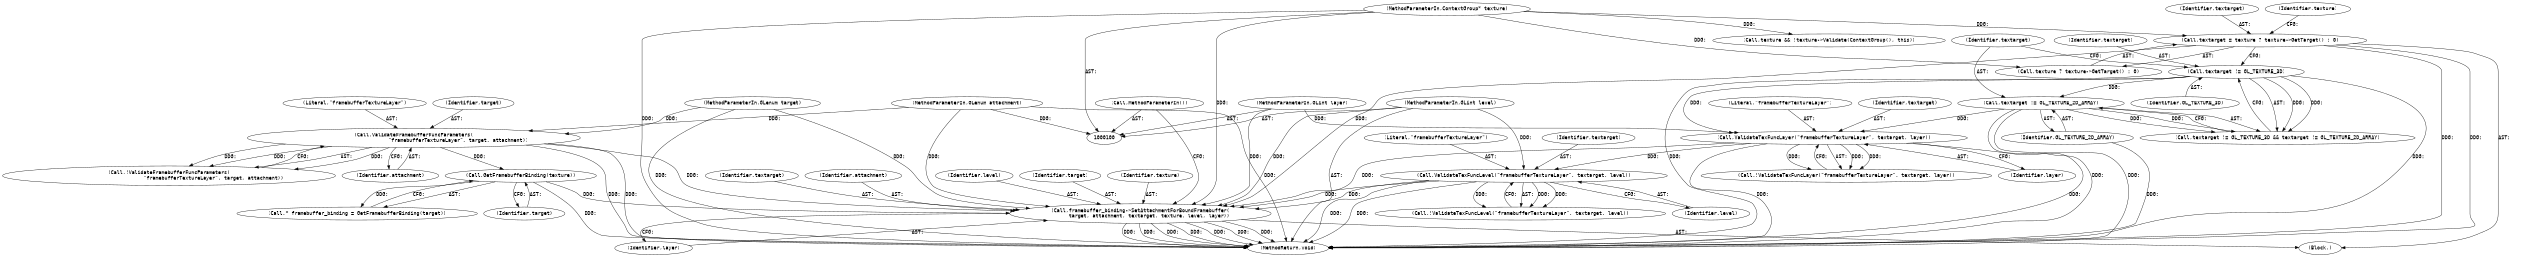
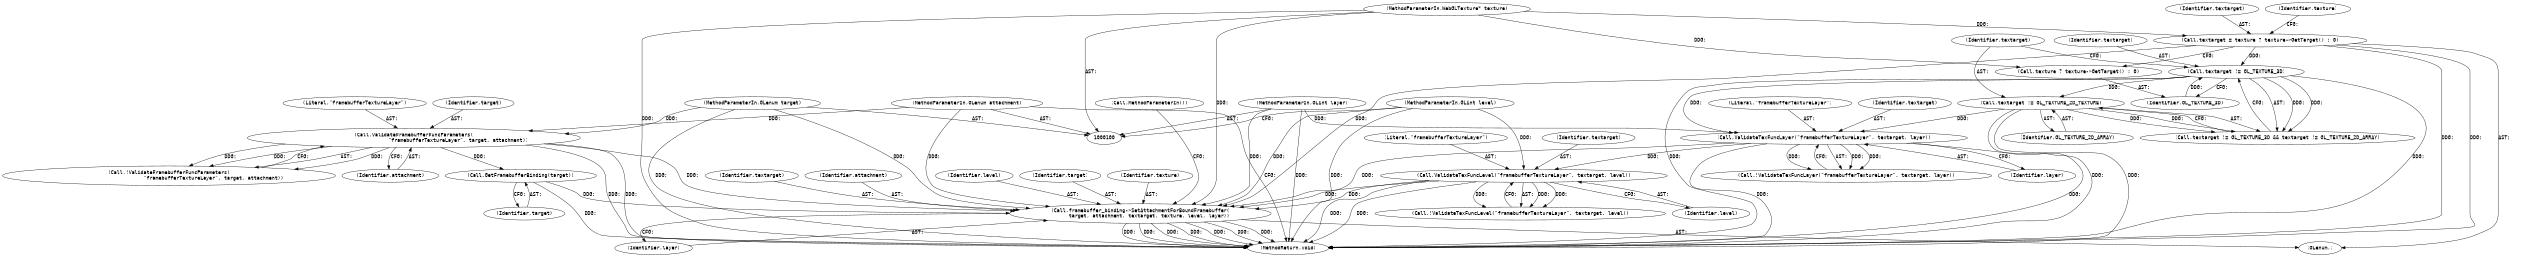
node "(MethodParameterIn,ContextGroup* texture)": label "(MethodParameterIn,ContextGroup* texture)" -> "(MethodParameterIn,WebGLTexture* texture)"
node "(Call,texture && !texture->Validate(ContextGroup(), this))": removed
edge "(Call,texture ? texture->GetTarget() : 0)" -> "(Call,textarget = texture ? texture->GetTarget() : 0)": now "(Call,texture ? texture->GetTarget() : 0)" -> "(Identifier,GL_TEXTURE_3D)"
edge "(Call,textarget = texture ? texture->GetTarget() : 0)" -> "(Call,texture ? texture->GetTarget() : 0)": label "AST: " -> "CFG: "
edge "(Call,textarget = texture ? texture->GetTarget() : 0)" -> "(Call,textarget != GL_TEXTURE_3D)": label "CFG: " -> "DDG: "
edge "(Call,textarget != GL_TEXTURE_3D)" -> "(Identifier,GL_TEXTURE_3D)": added, label "CFG:"
edge "(Identifier,GL_TEXTURE_3D)" -> "(Call,textarget != GL_TEXTURE_3D)": label "AST: " -> "DDG: "
node "(Call,textarget != GL_TEXTURE_2D_ARRAY)": label "(Call,textarget != GL_TEXTURE_2D_ARRAY)" -> "(Call,textarget != GL_TEXTURE_2D_TEXTURE)"
edge "(MethodParameterIn,GLenum attachment)" -> "1000100": label "DDG: " -> "AST: "
edge "(MethodParameterIn,GLint level)" -> "1000100": label "AST: " -> "CFG: "
edge "(Call,MethodParameterIn())" -> "1000100": now "(MethodParameterIn,GLenum target)" -> "1000100"
node "(Call,GetFramebufferBinding(texture))": label "(Call,GetFramebufferBinding(texture))" -> "(Call,GetFramebufferBinding(target))"
edge "(MethodParameterIn,GLenum attachment)" -> "(MethodReturn,void)": label "DDG: " -> "CFG: "
edge "(MethodParameterIn,GLint level)" -> "(MethodReturn,void)": label "AST: " -> "DDG: "
node "(Call,* framebuffer_binding = GetFramebufferBinding(target))": removed
edge "(Identifier,GL_TEXTURE_2D_ARRAY)" -> "(MethodReturn,void)": now "(MethodParameterIn,GLint layer)" -> "(MethodReturn,void)"
node "(Block,)": label "(Block,)" -> "(GLenum,)"
